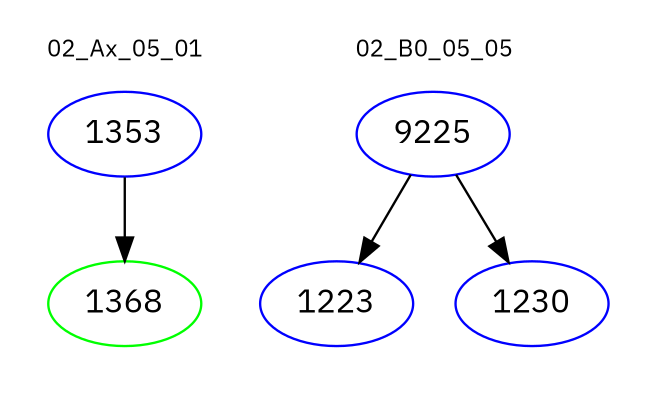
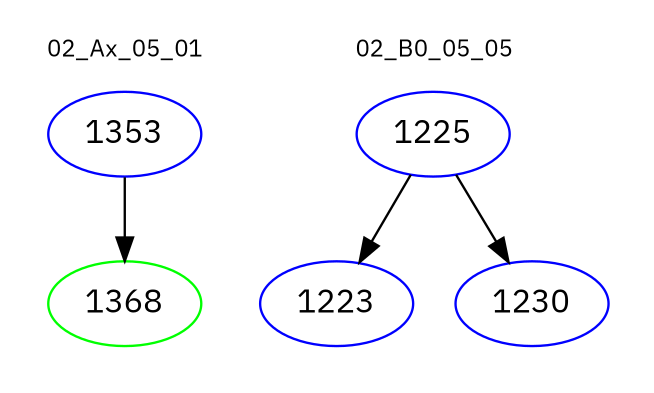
node "9225": label "9225" -> "1225"
